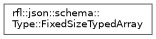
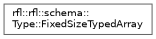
node "rfl::json::schema:: Type::FixedSizeTypedArray": label "rfl::json::schema:: Type::FixedSizeTypedArray" -> "rfl::rfl::schema:: Type::FixedSizeTypedArray"
